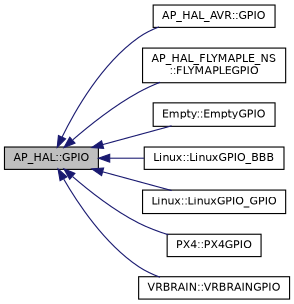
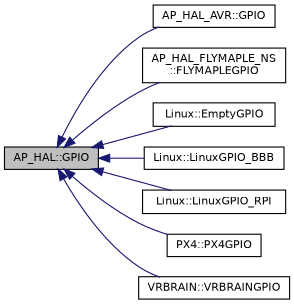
node "Empty::EmptyGPIO": label "Empty::EmptyGPIO" -> "Linux::EmptyGPIO"
node "Linux::LinuxGPIO_GPIO": label "Linux::LinuxGPIO_GPIO" -> "Linux::LinuxGPIO_RPI"
